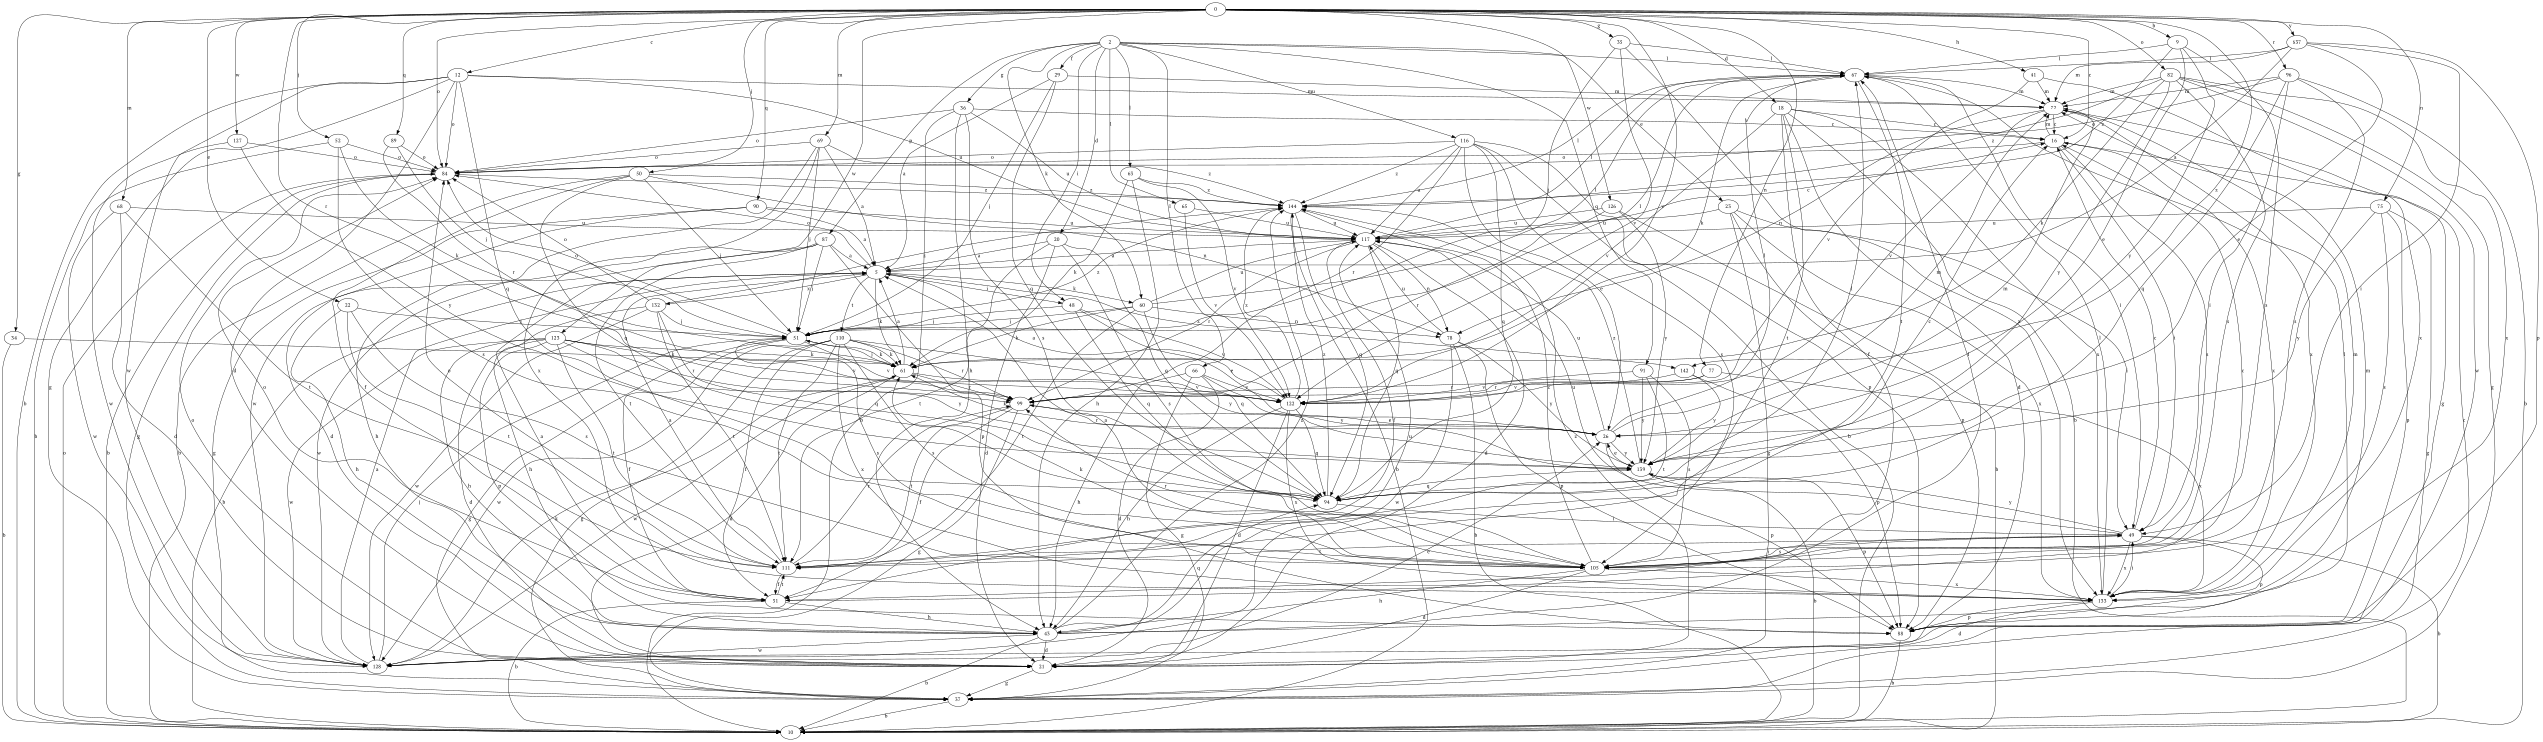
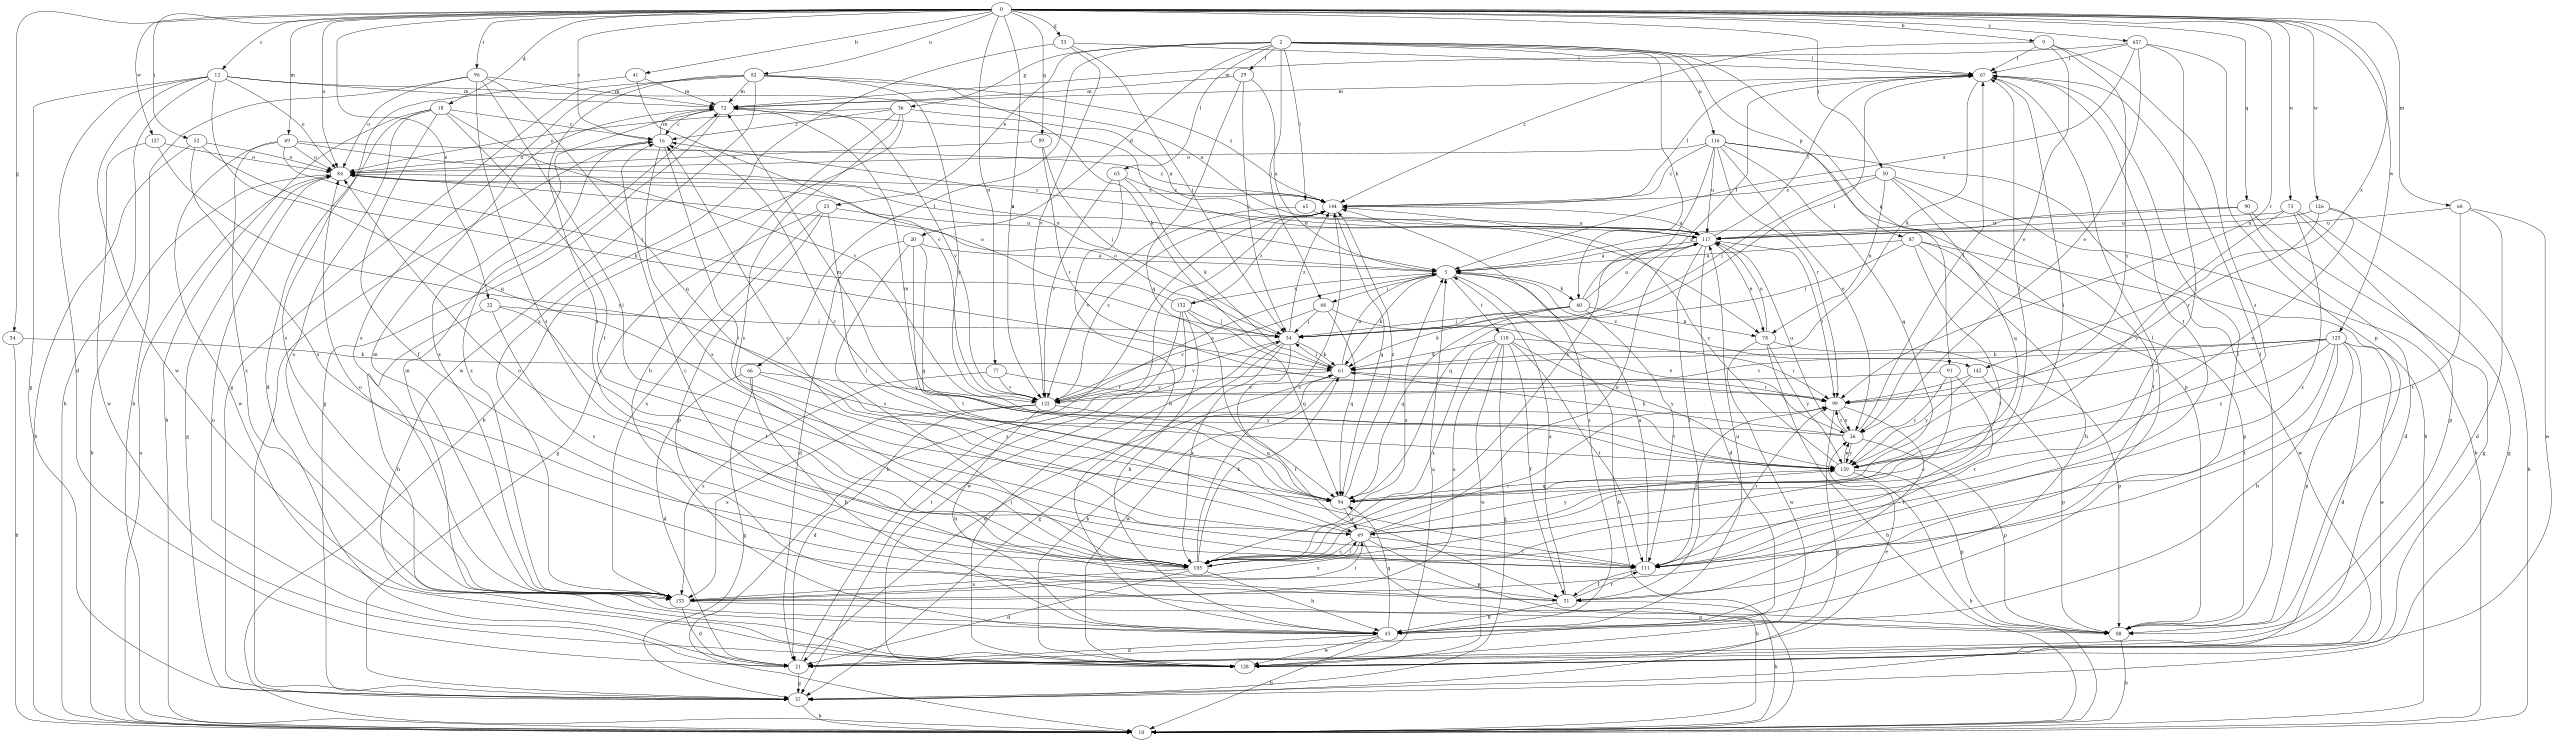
node "51": label "51" -> "54"
edge "132" -> "111": now "132" -> "37"
